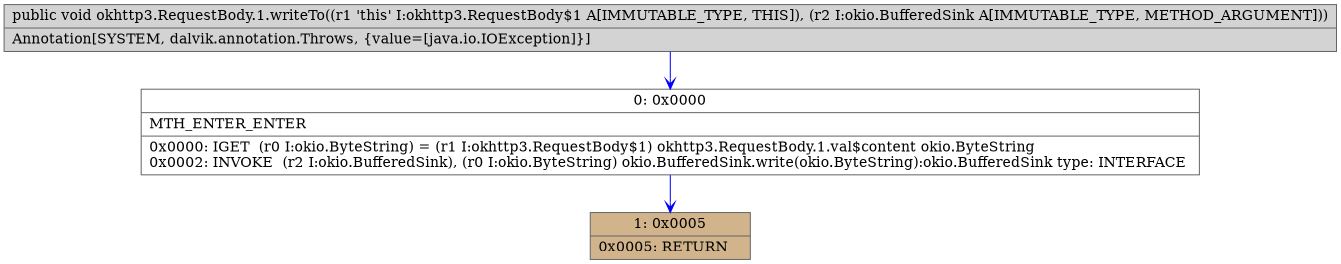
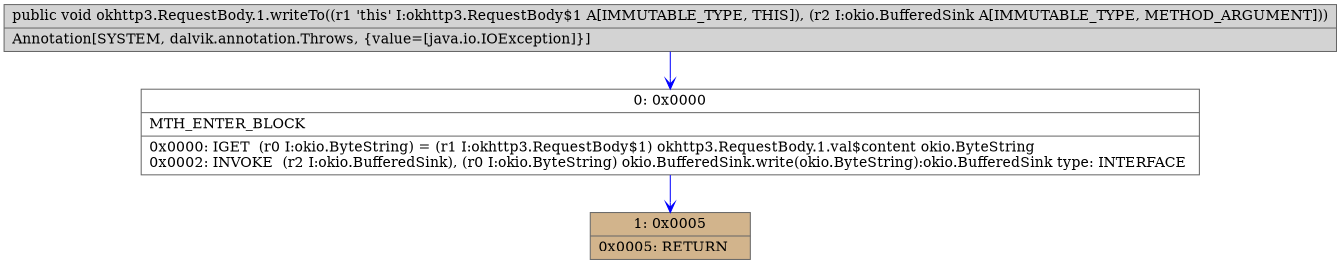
node "0: 0x0000": text "MTH_ENTER_ENTER" -> "MTH_ENTER_BLOCK"
